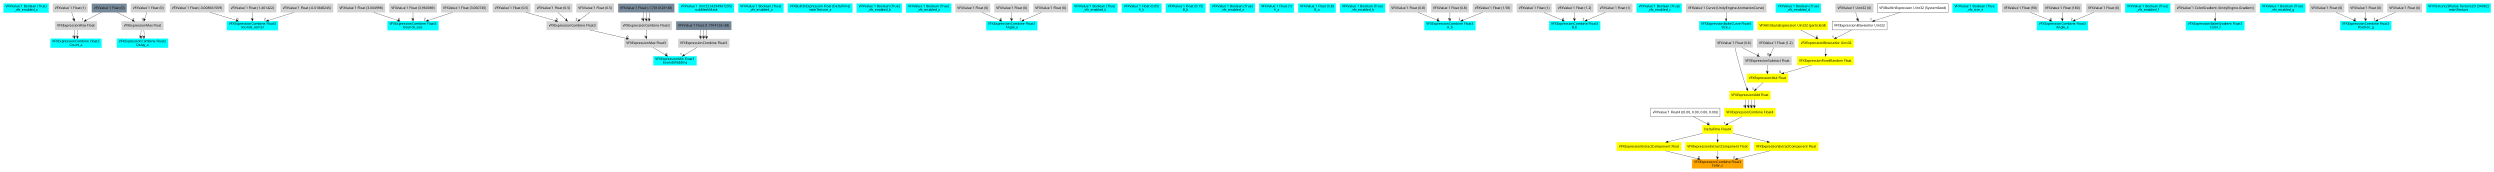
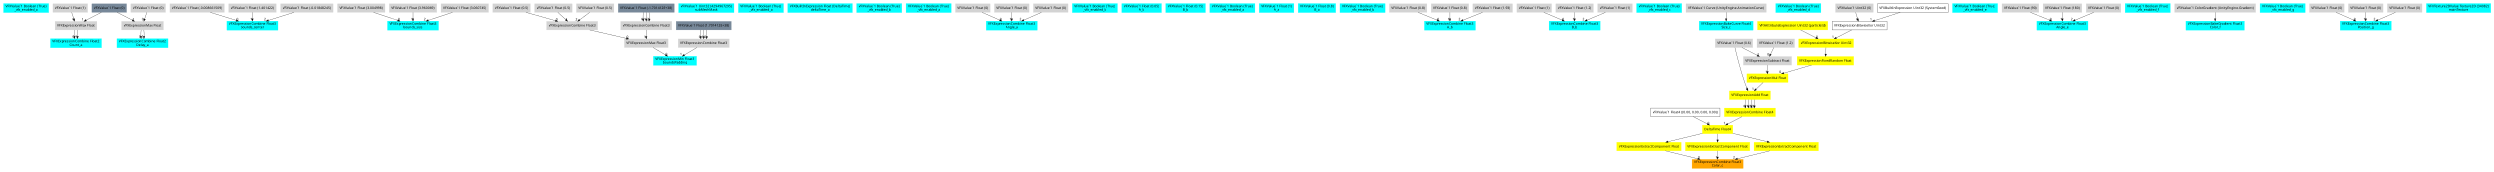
node "VFXBuiltInExpression Float (DeltaTime) mainTexture_a": label "VFXBuiltInExpression Float (DeltaTime) mainTexture_a" -> "VFXBuiltInExpression Float (DeltaTime) deltaTime_a"
node "VFXValue`1 Boolean (True) _vfx_size_e": label "VFXValue`1 Boolean (True) _vfx_size_e" -> "VFXValue`1 Boolean (True) _vfx_enabled_e"
